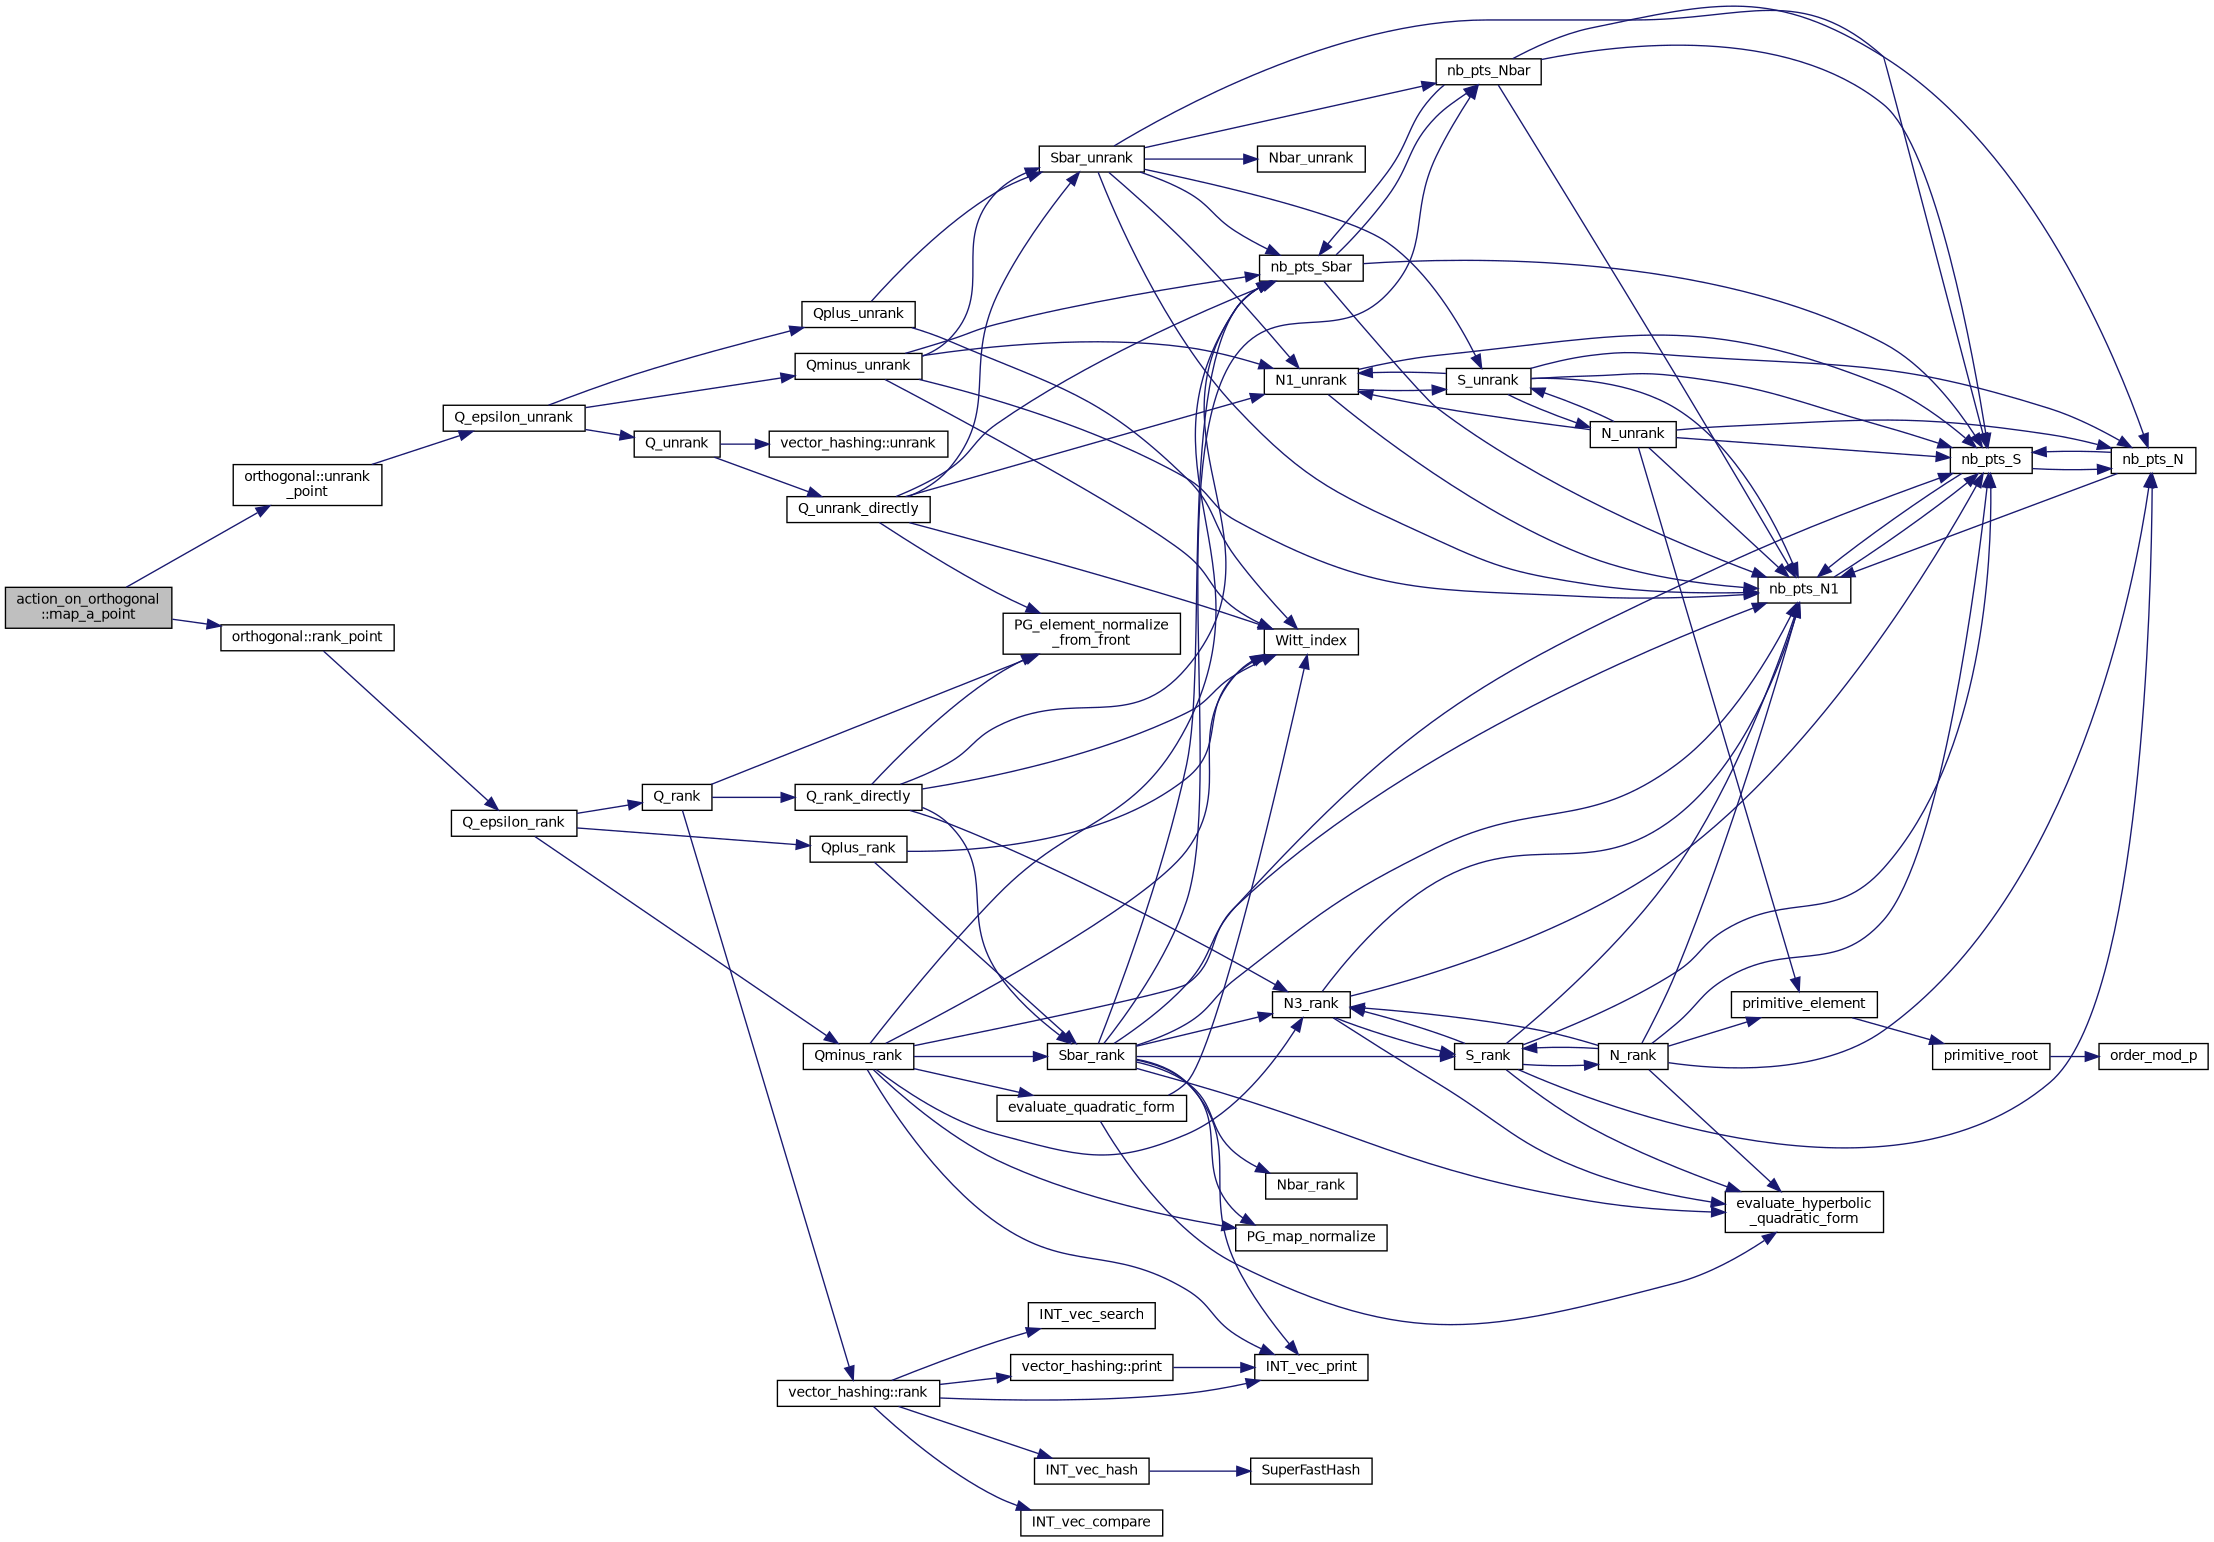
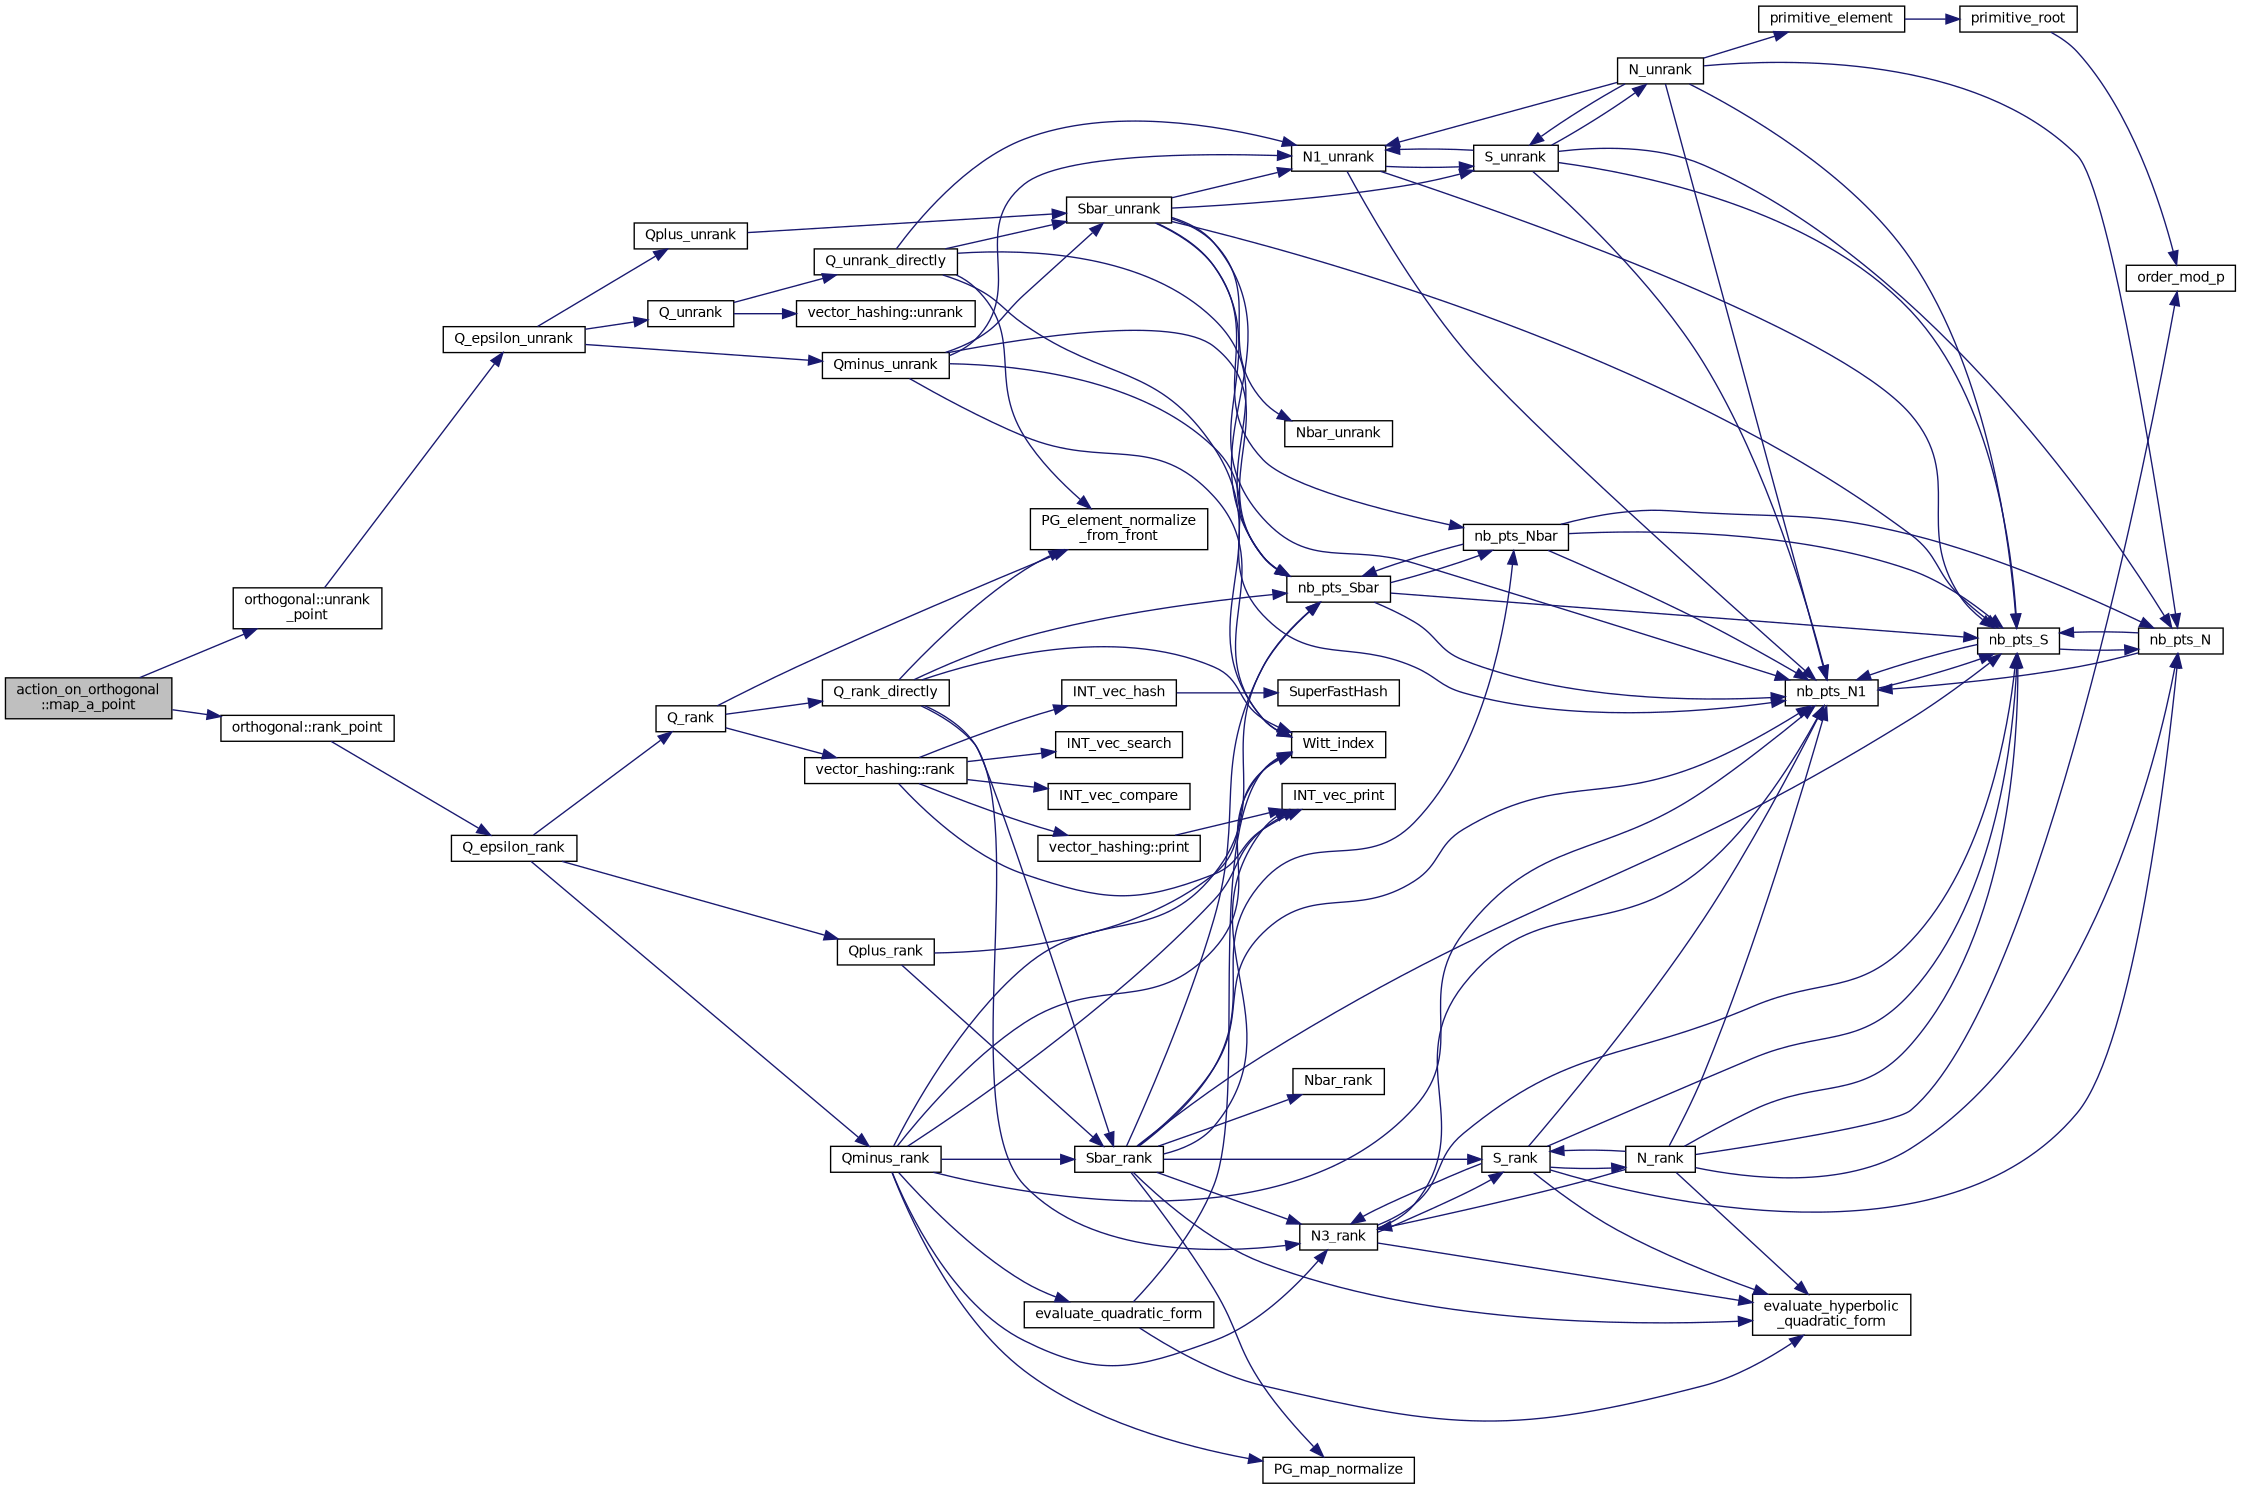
edge "Qplus_unrank" -> "Witt_index": removed
edge "N_rank" -> "primitive_element": now "N_rank" -> "order_mod_p"
